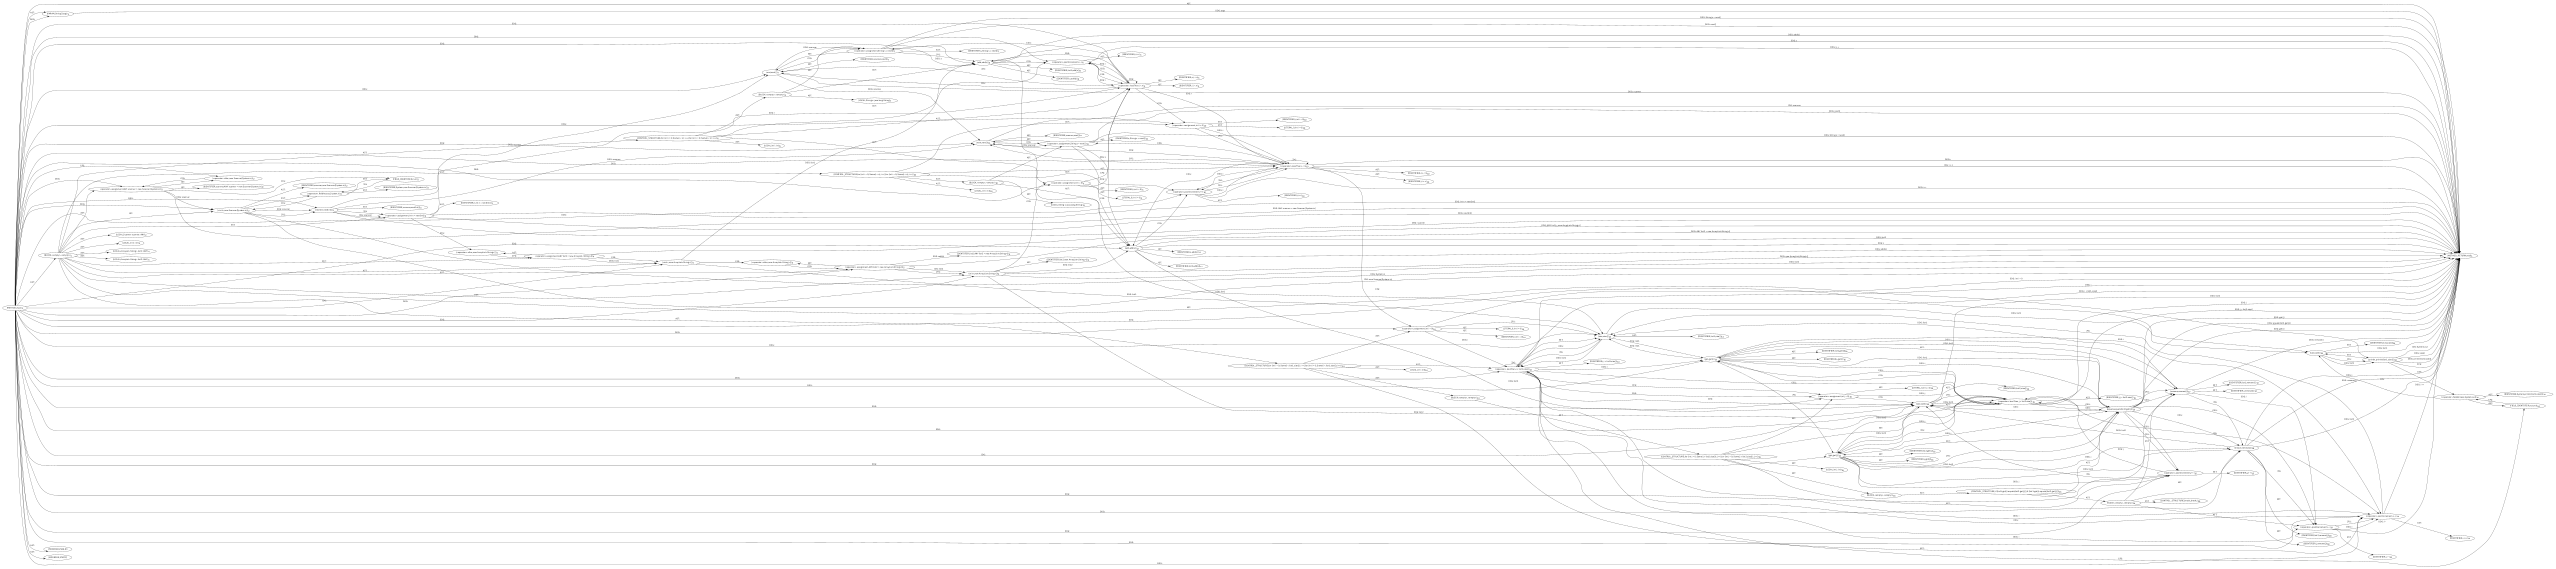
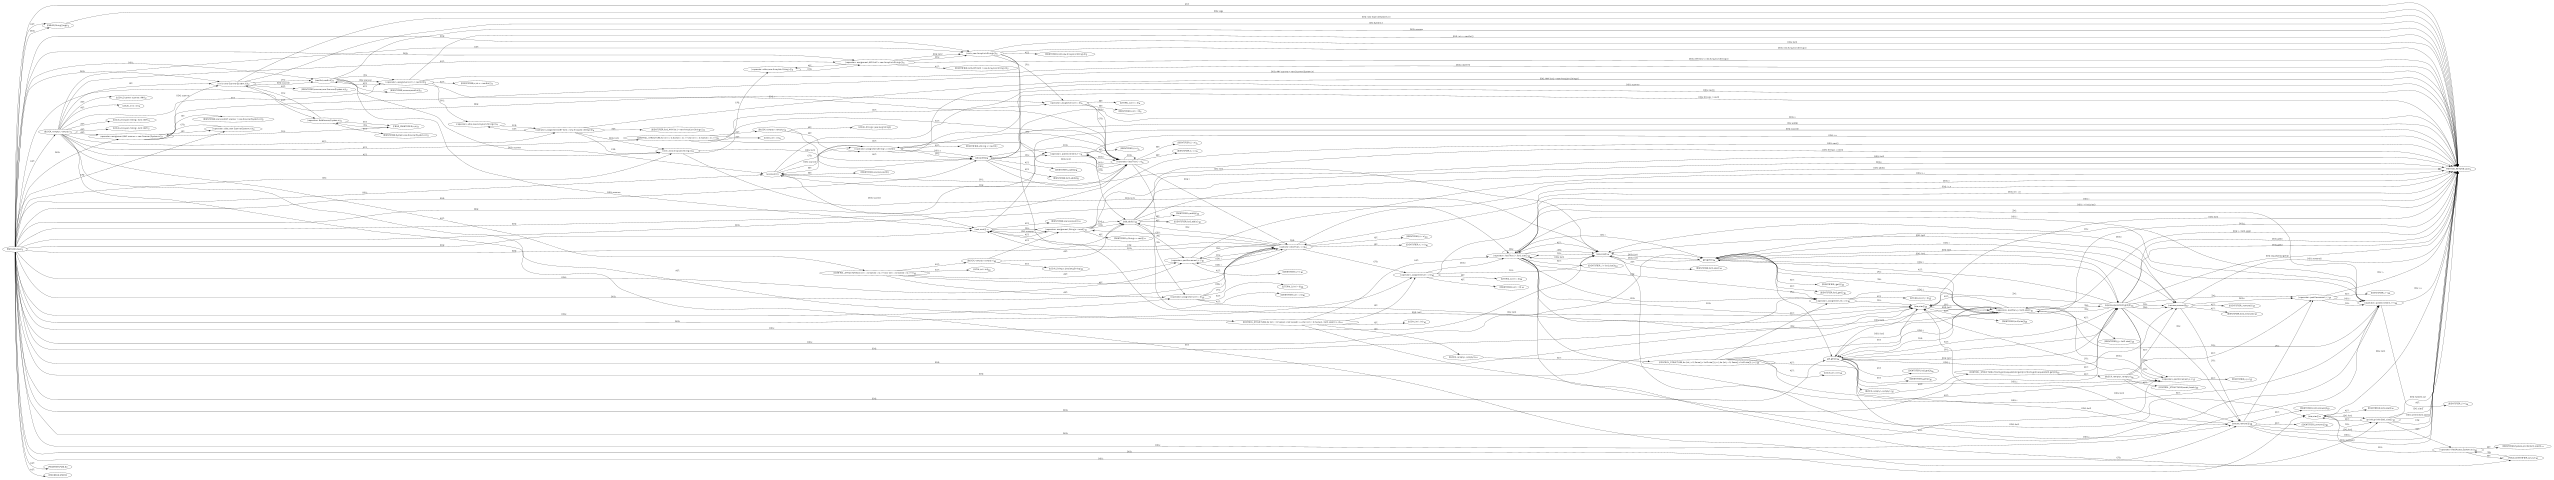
edge "(<operator>.assignment,int n = nextInt())" -> "(nextInt,nextInt())": added, label "AST:"
node "(IDENTIFIER,list1,ANY list1 = new ArrayList<String>())": added
edge "(<operator>.assignment,ANY list2 = new ArrayList<String>())" -> "(IDENTIFIER,list2,ANY list2 = new ArrayList<String>())": label "DDG: add(s)" -> "AST: "
edge "(METHOD,main)" -> "(<operator>.postDecrement,i--)": removed, label "DDG:"
